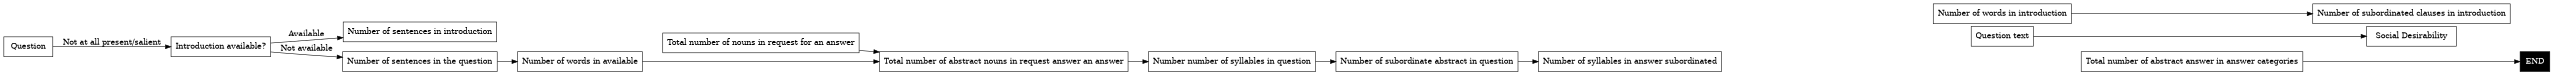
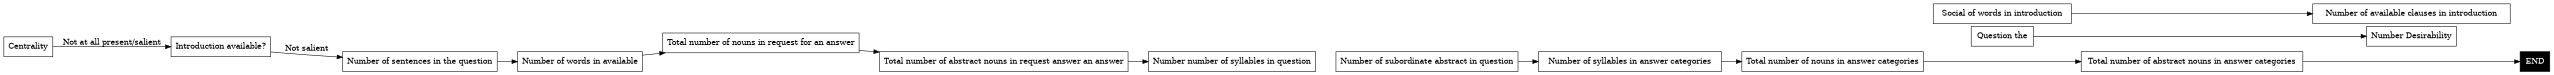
node "Number of words in introduction": label "Number of words in introduction" -> "Social of words in introduction"
node "Number of subordinated clauses in introduction": label "Number of subordinated clauses in introduction" -> "Number of available clauses in introduction"
node "Number of sentences in introduction": removed
node "Question text": label "Question text" -> "Question the"
node "Social Desirability": label "Social Desirability" -> "Number Desirability"
node "Question": label "Question" -> "Centrality"
edge "Introduction available?" -> "Number of sentences in the question": label "Not available" -> "Not salient"
edge "Number of words in available" -> "Total number of abstract nouns in request answer an answer": now "Number of words in available" -> "Total number of nouns in request for an answer"
edge "Number number of syllables in question" -> "Number of subordinate abstract in question": removed
node "Number of syllables in answer subordinated": label "Number of syllables in answer subordinated" -> "Number of syllables in answer categories"
node "Total number of nouns in answer categories": added
node "Total number of abstract answer in answer categories": label "Total number of abstract answer in answer categories" -> "Total number of abstract nouns in answer categories"
